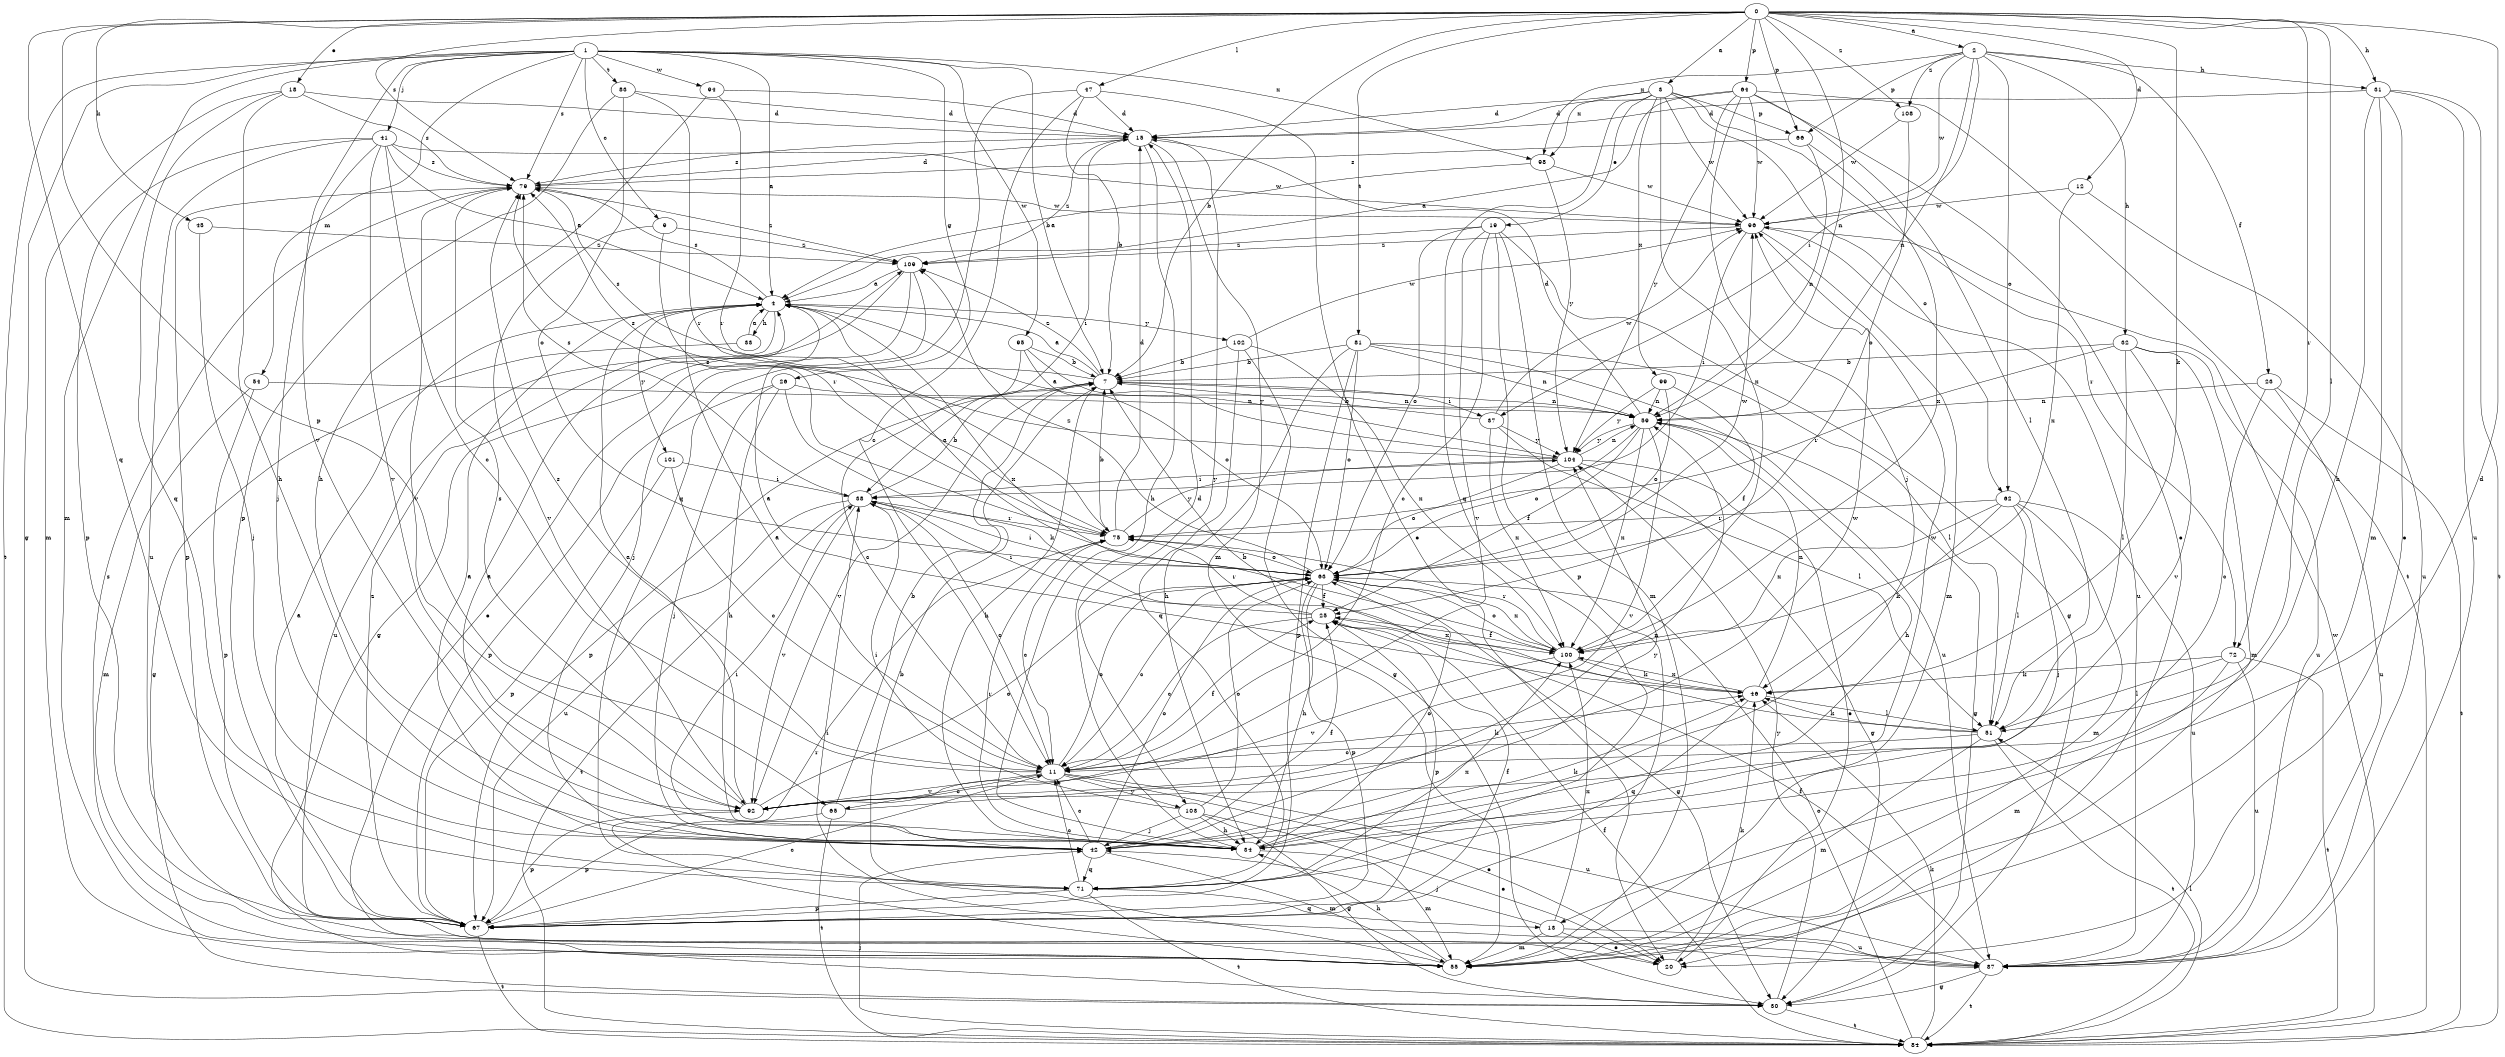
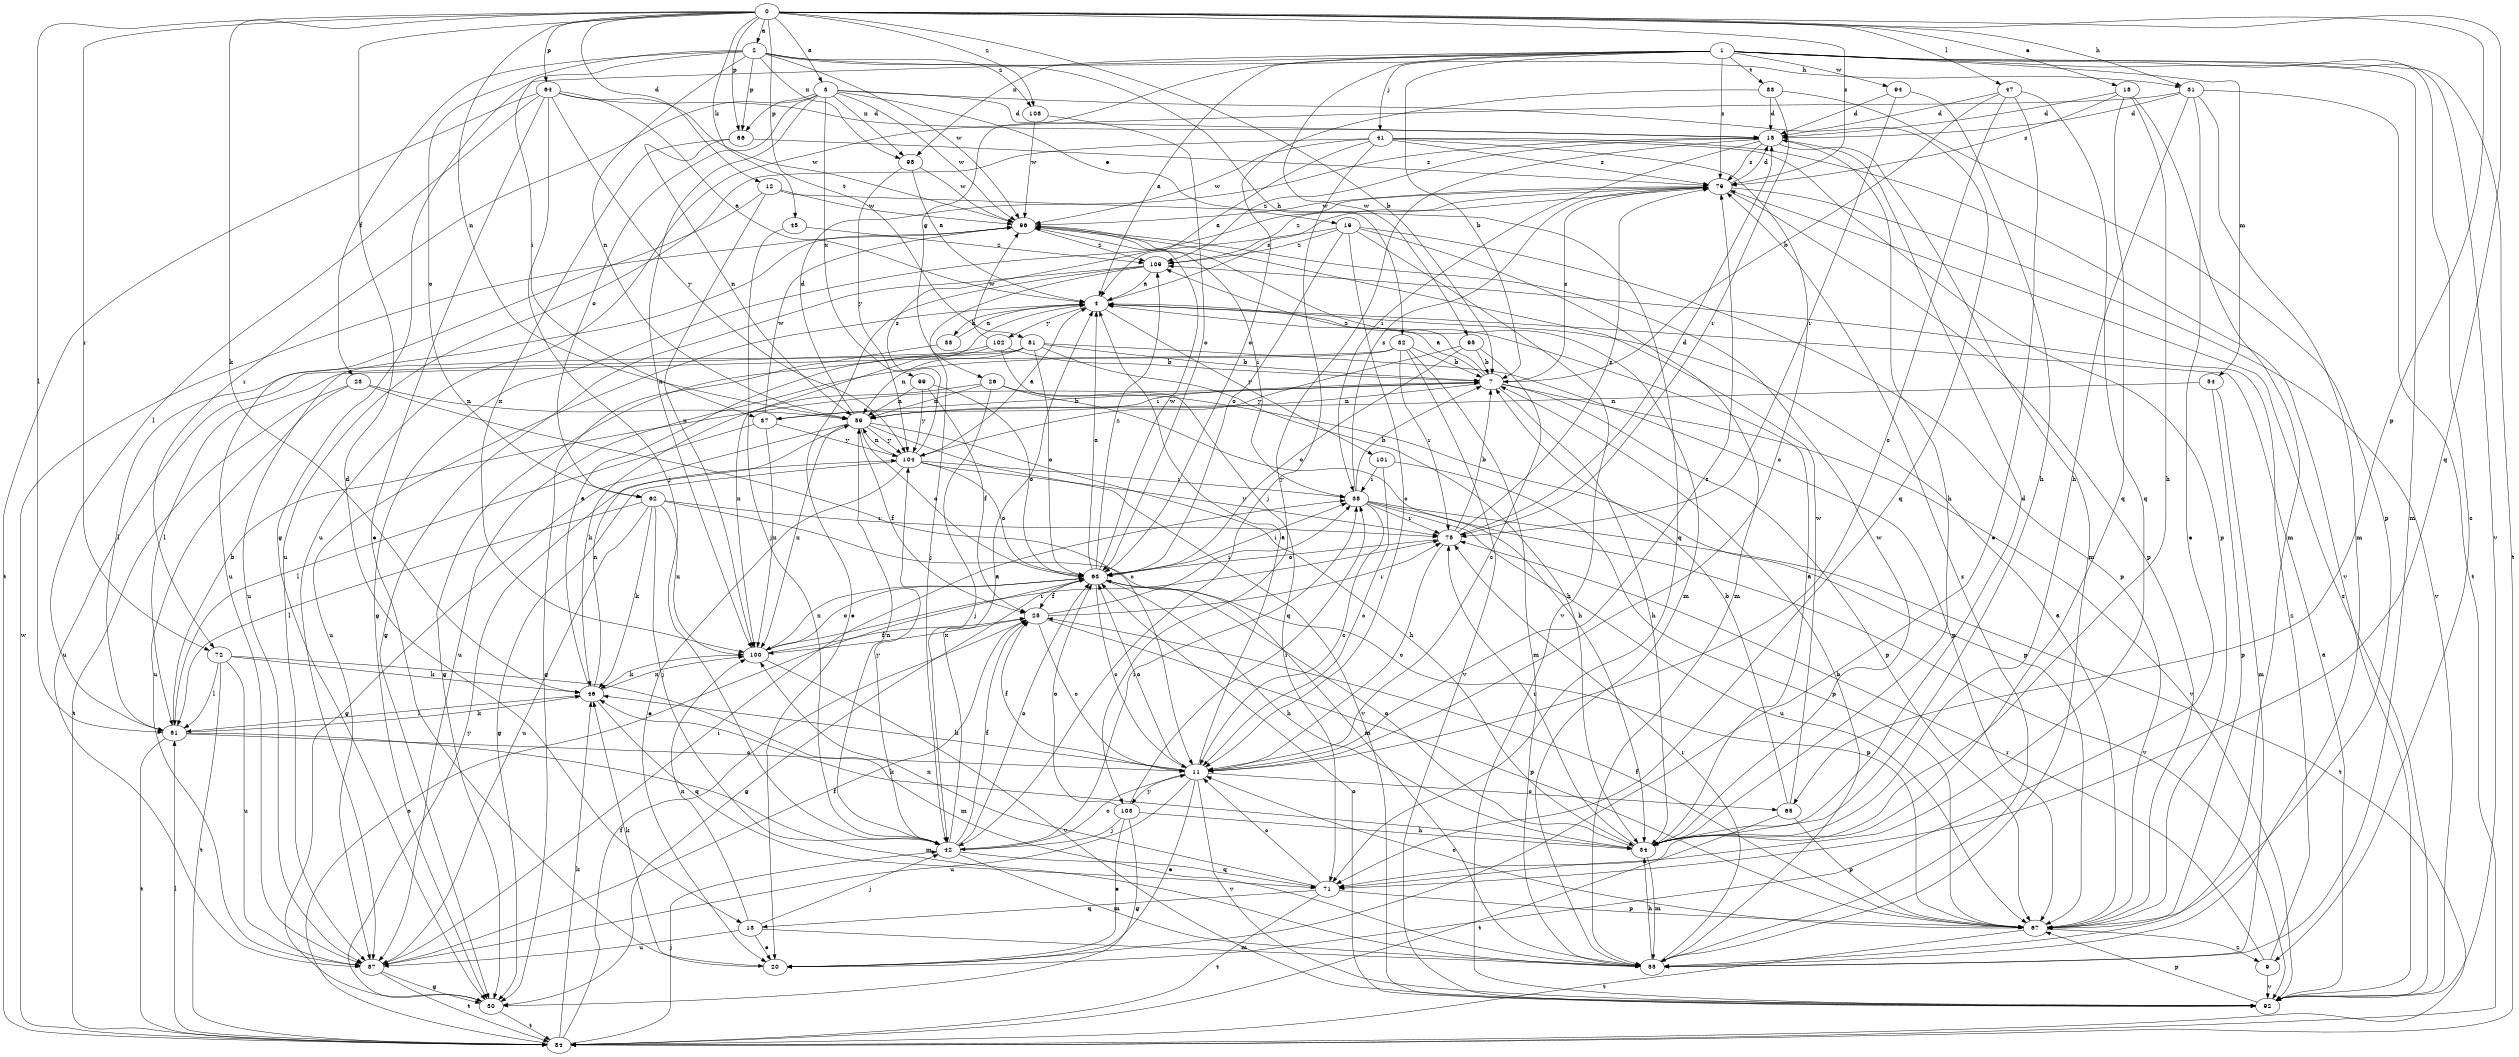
edge "12" -> "71": added, label "q"
edge "67" -> "109": now "67" -> "9"
edge "75" -> "104": reversed
edge "4" -> "100": removed, label "x"
